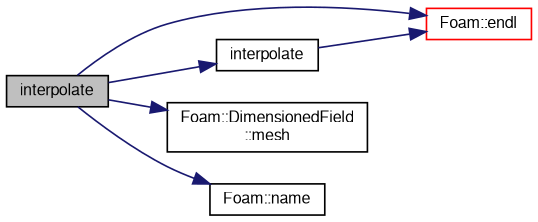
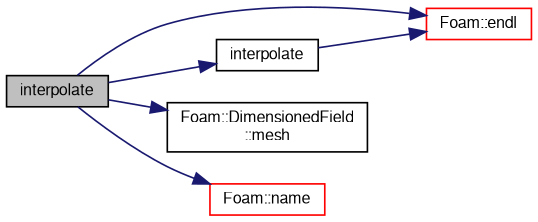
node "Foam::name": color black -> red
